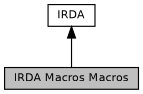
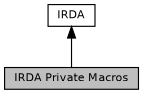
node "IRDA Macros Macros": label "IRDA Macros Macros" -> "IRDA Private Macros"
